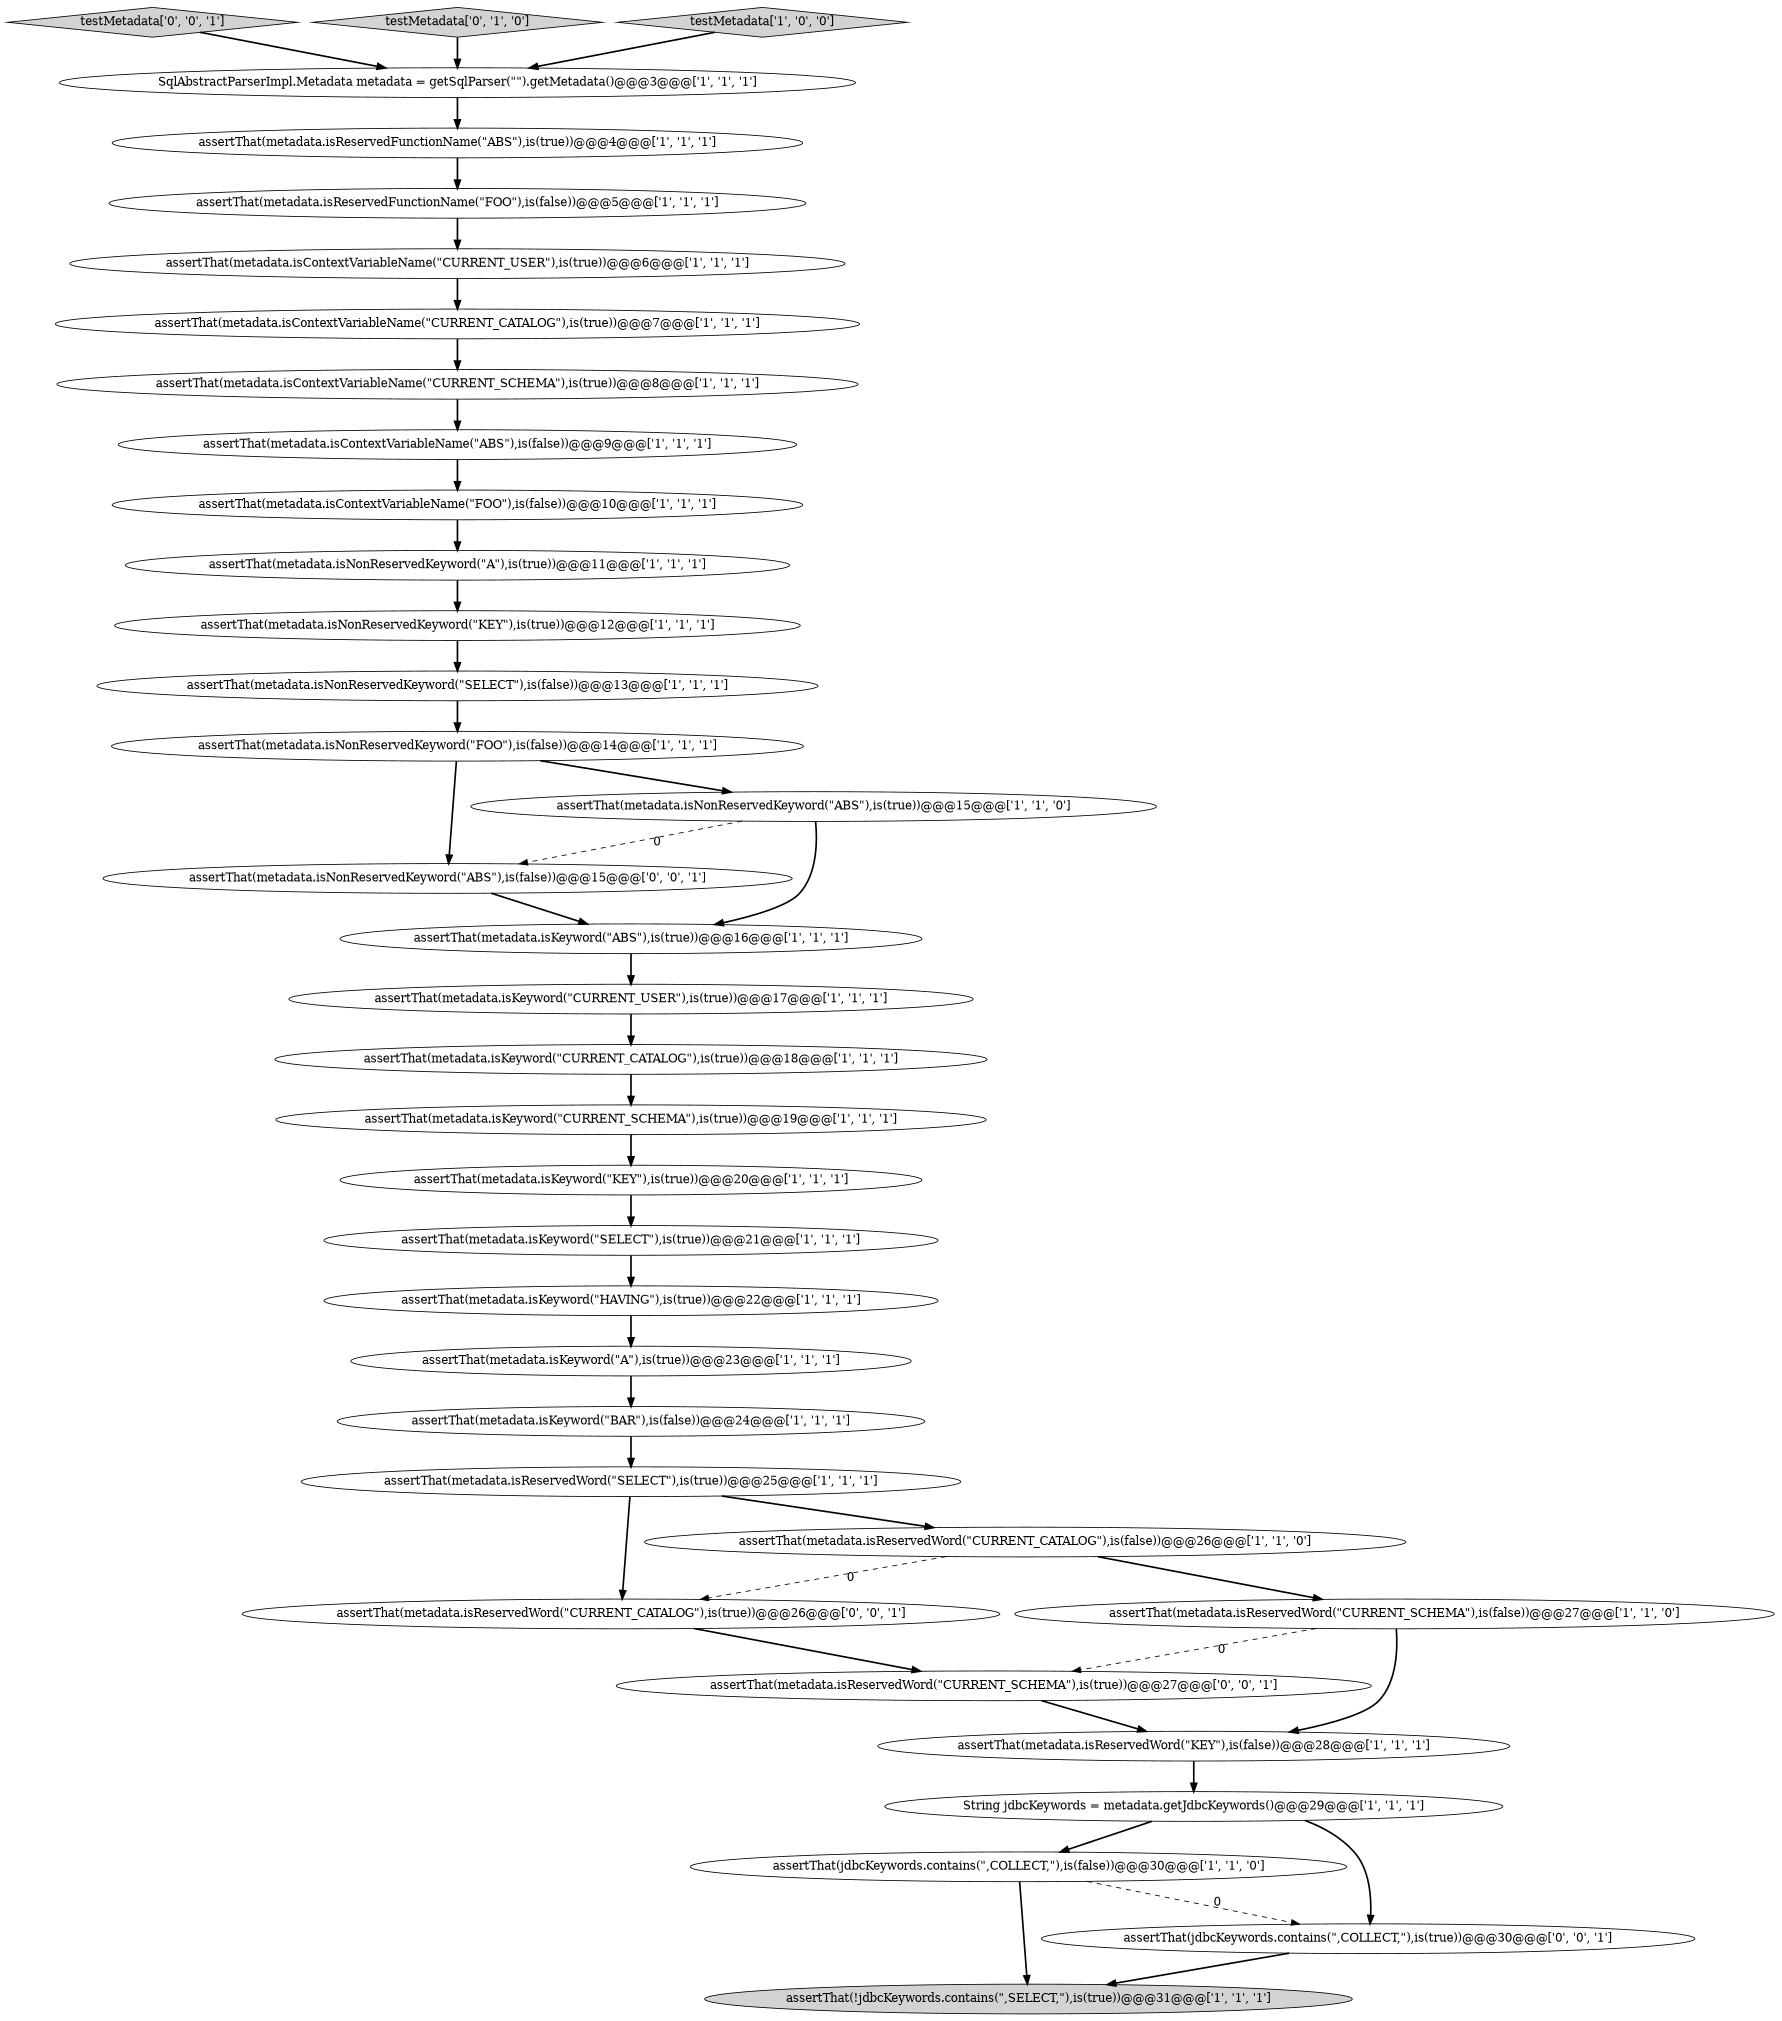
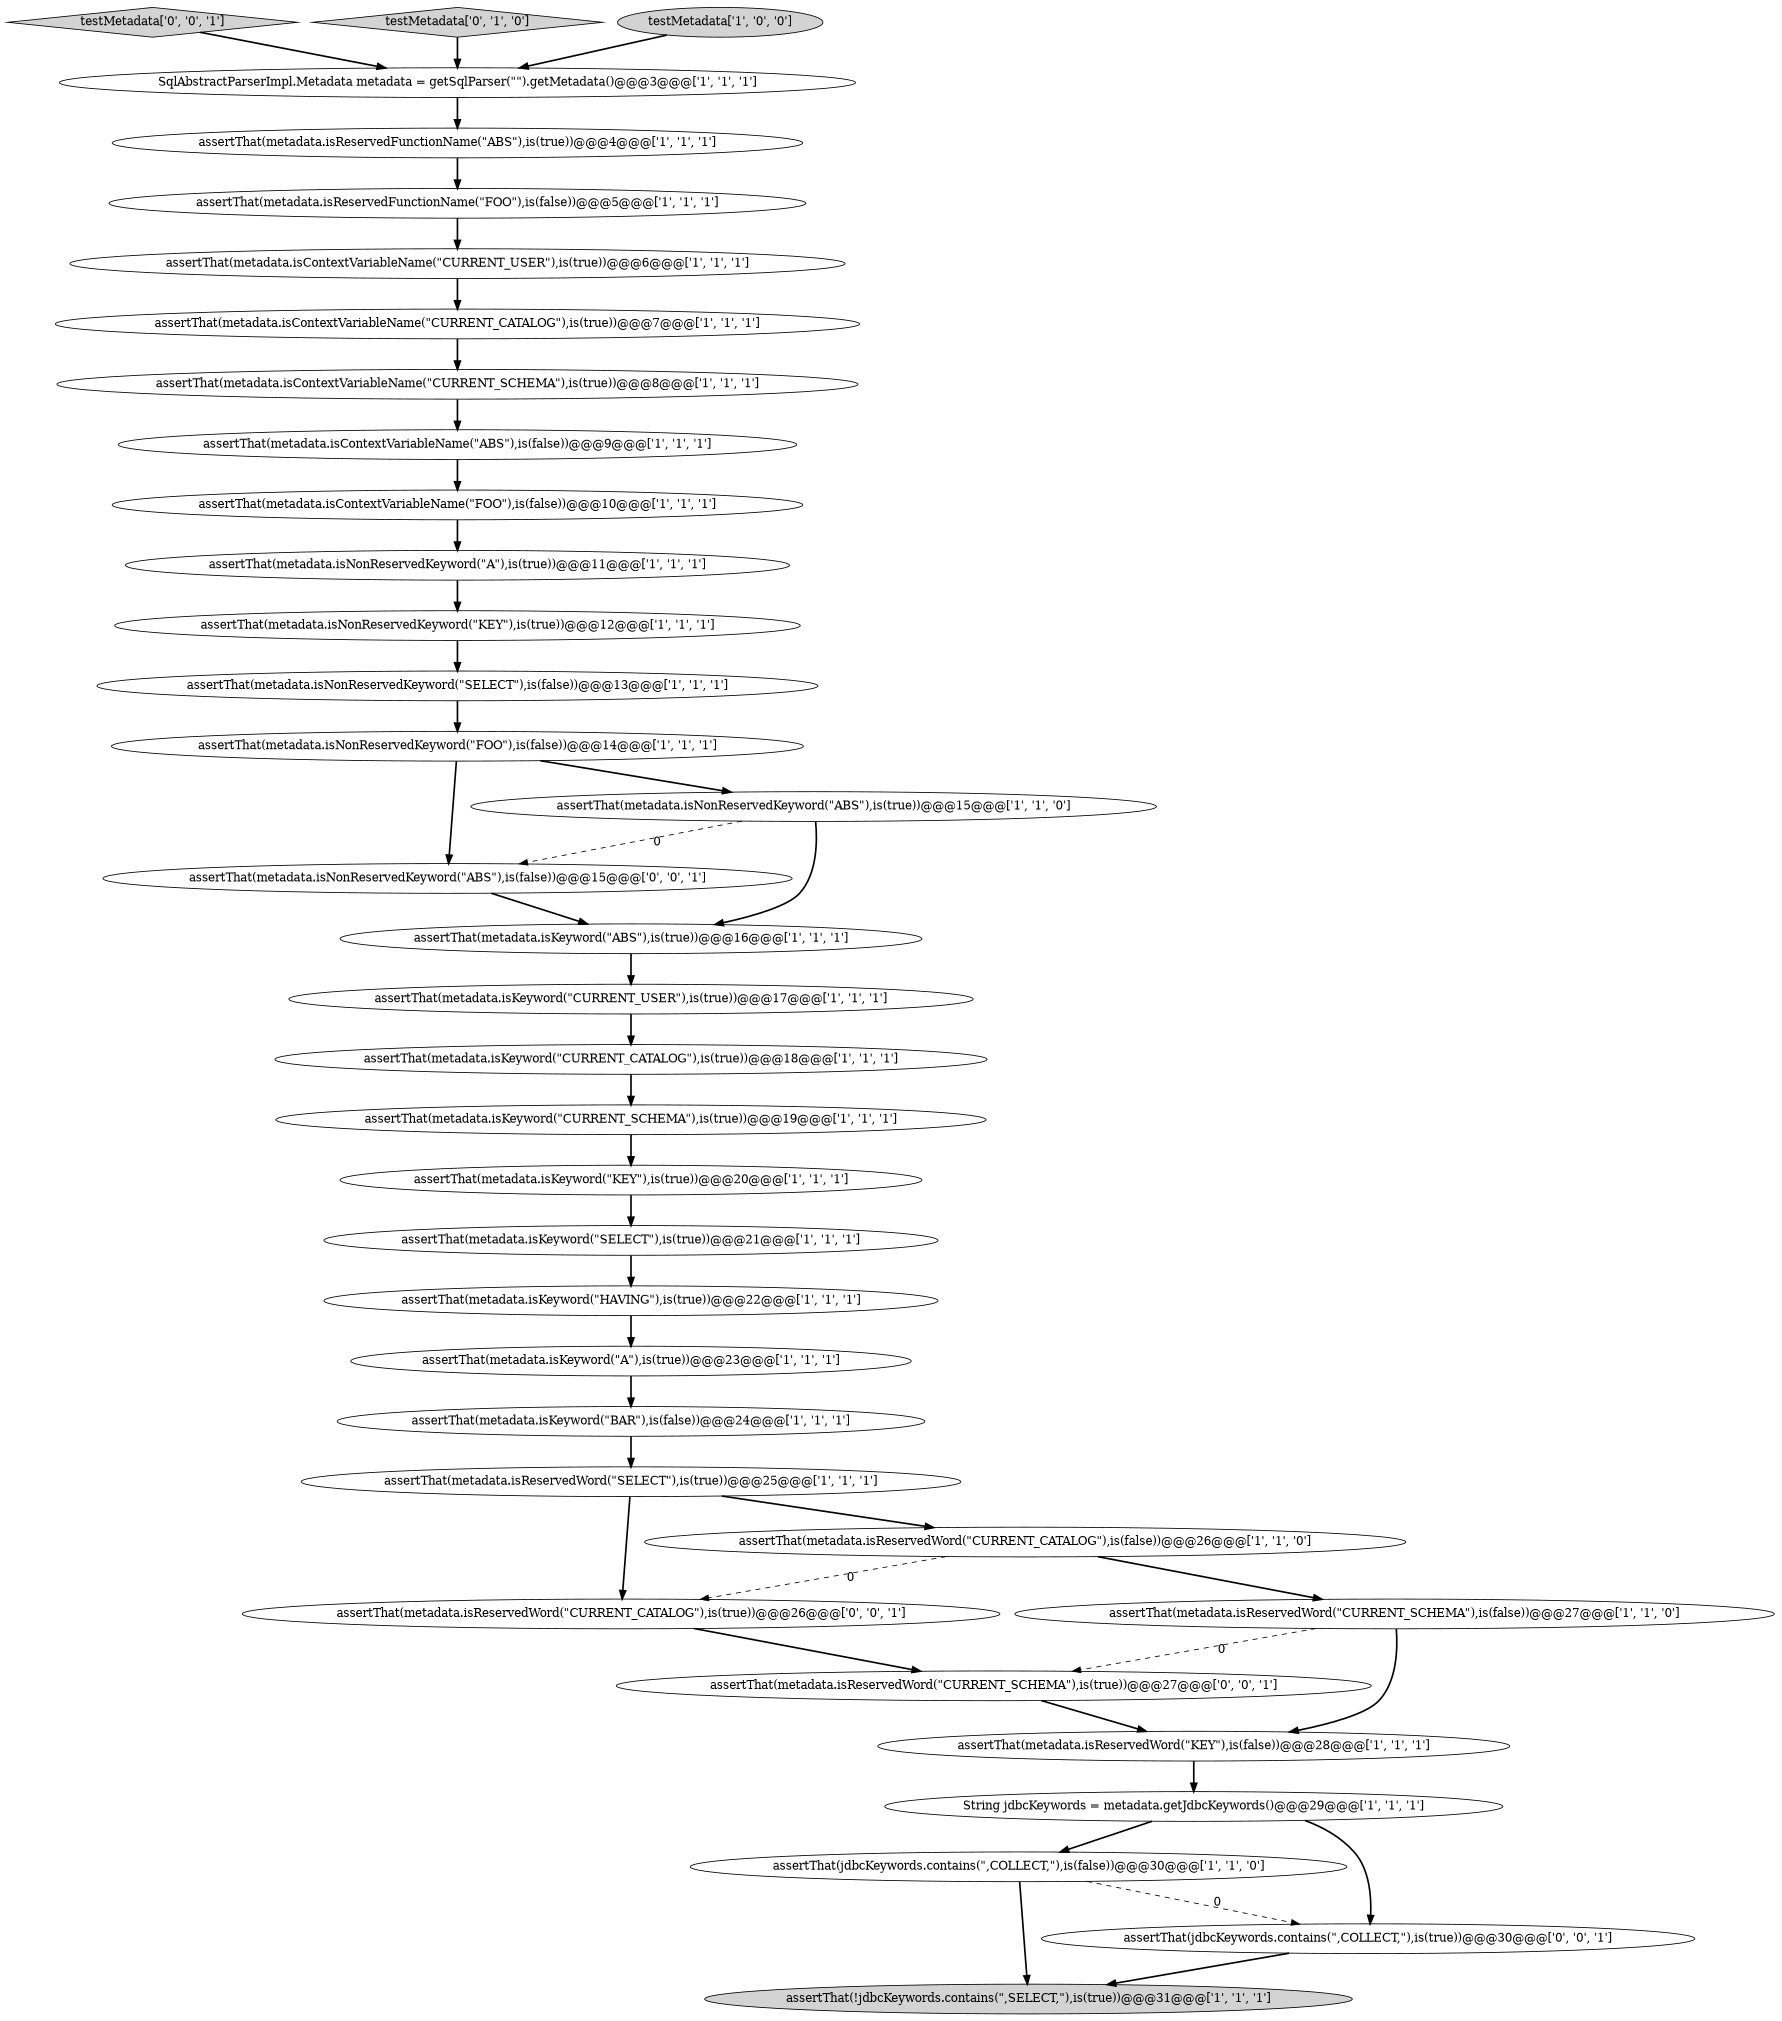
node "testMetadata['1', '0', '0']": shape diamond -> ellipse
